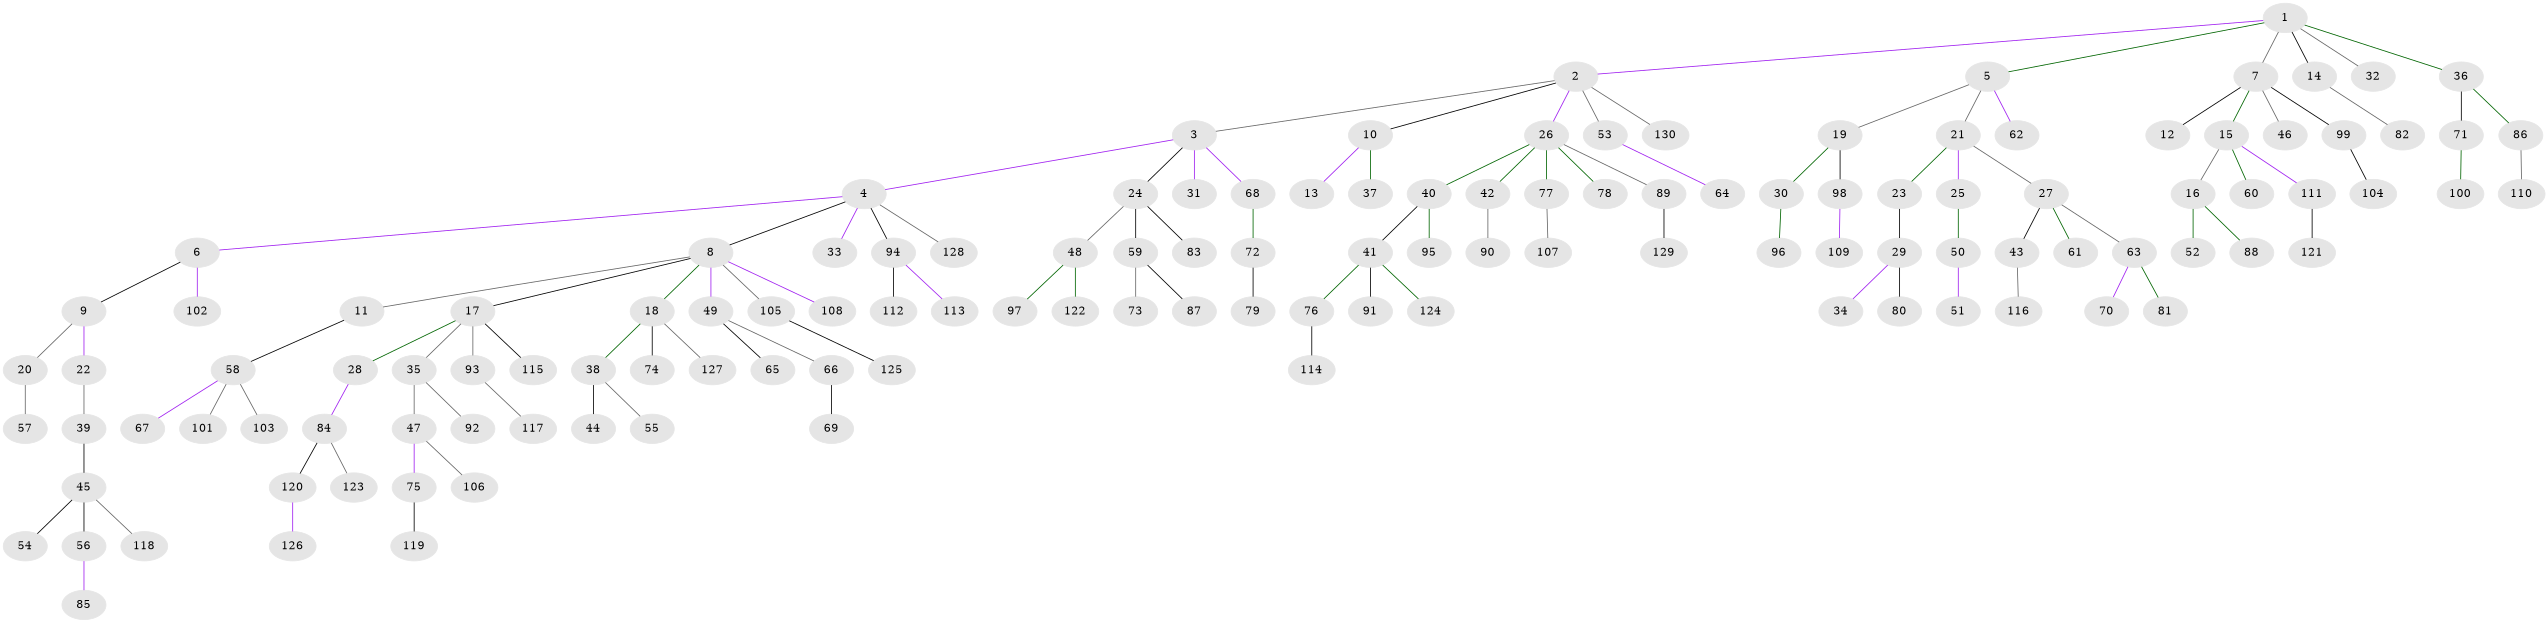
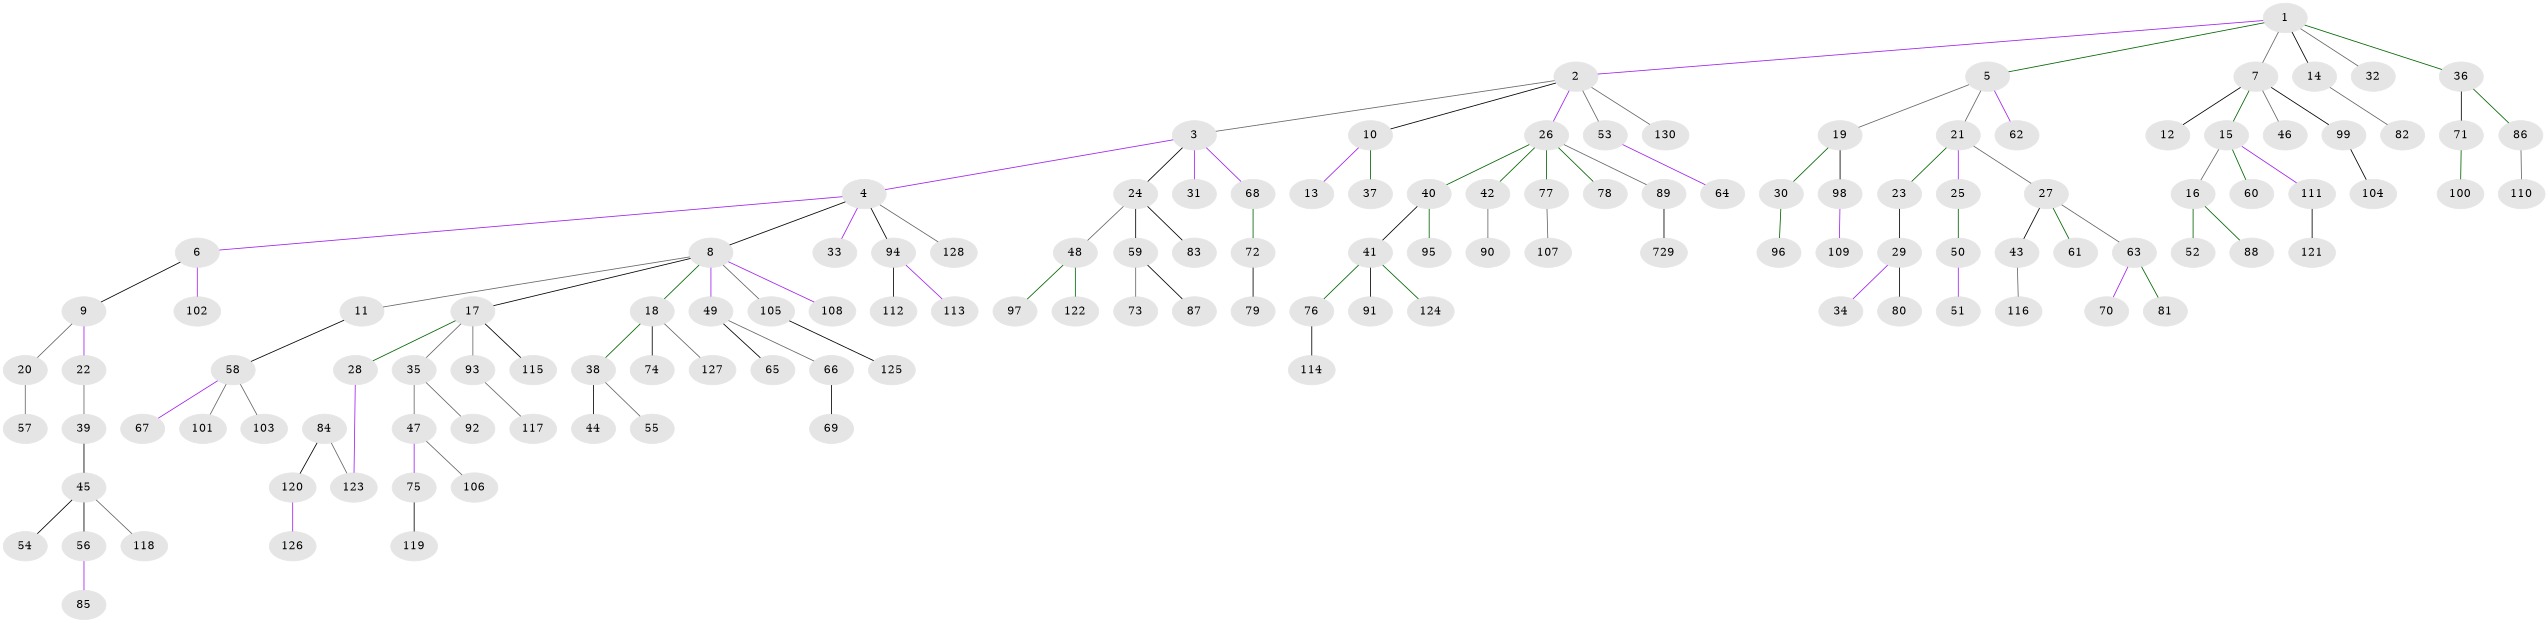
node "129": label "129" -> "729"
edge "28" -- "84": now "28" -- "123"
